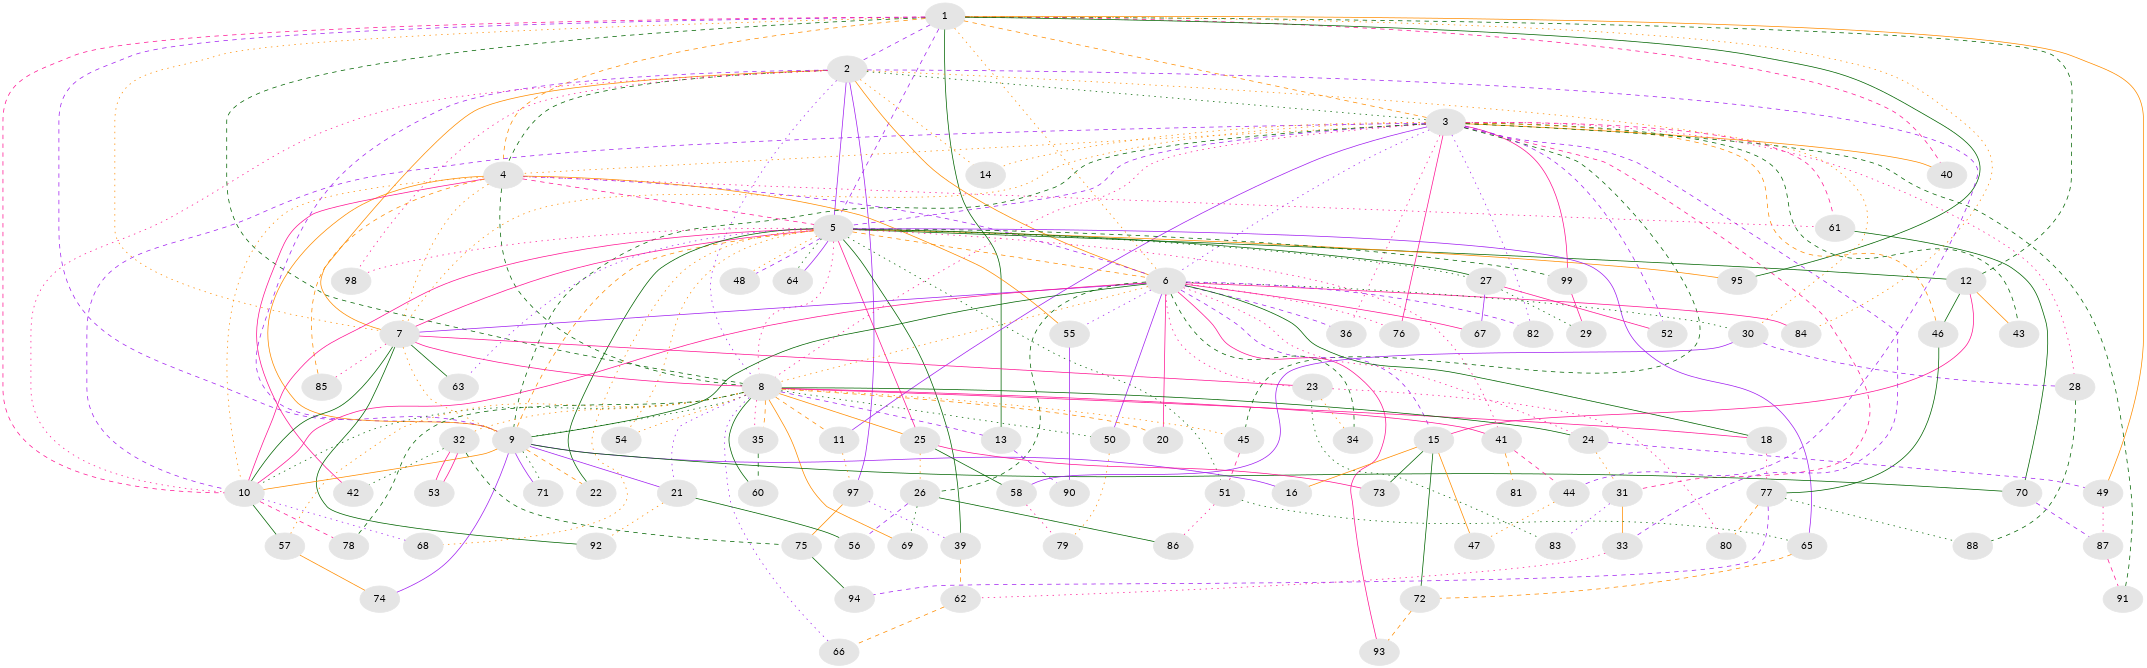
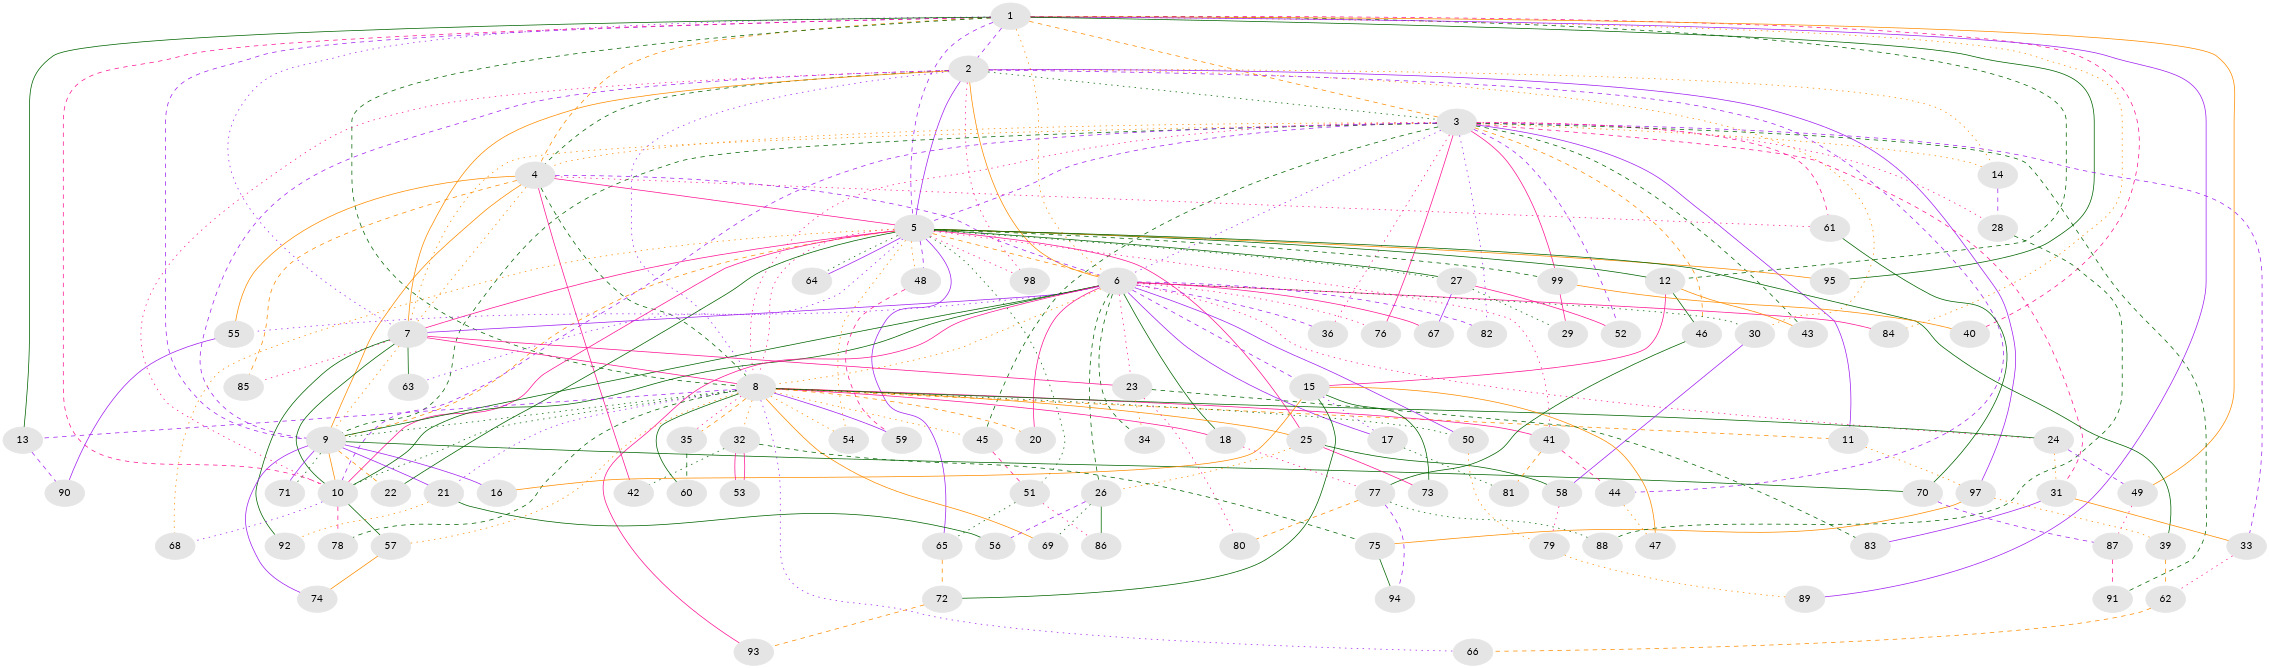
edge "1" -- "7": color darkorange -> purple
edge "3" -- "40": now "99" -- "40"
edge "4" -- "5": style dashed -> solid
edge "4" -- "10": removed
edge "6" -- "10": color deeppink -> darkgreen
edge "30" -- "28": now "14" -- "28"
node "59": added
node "17": added
edge "23" -- "83": style dotted -> dashed
edge "31" -- "83": style dotted -> solid
edge "97" -- "39": color purple -> darkorange
node "89": added
